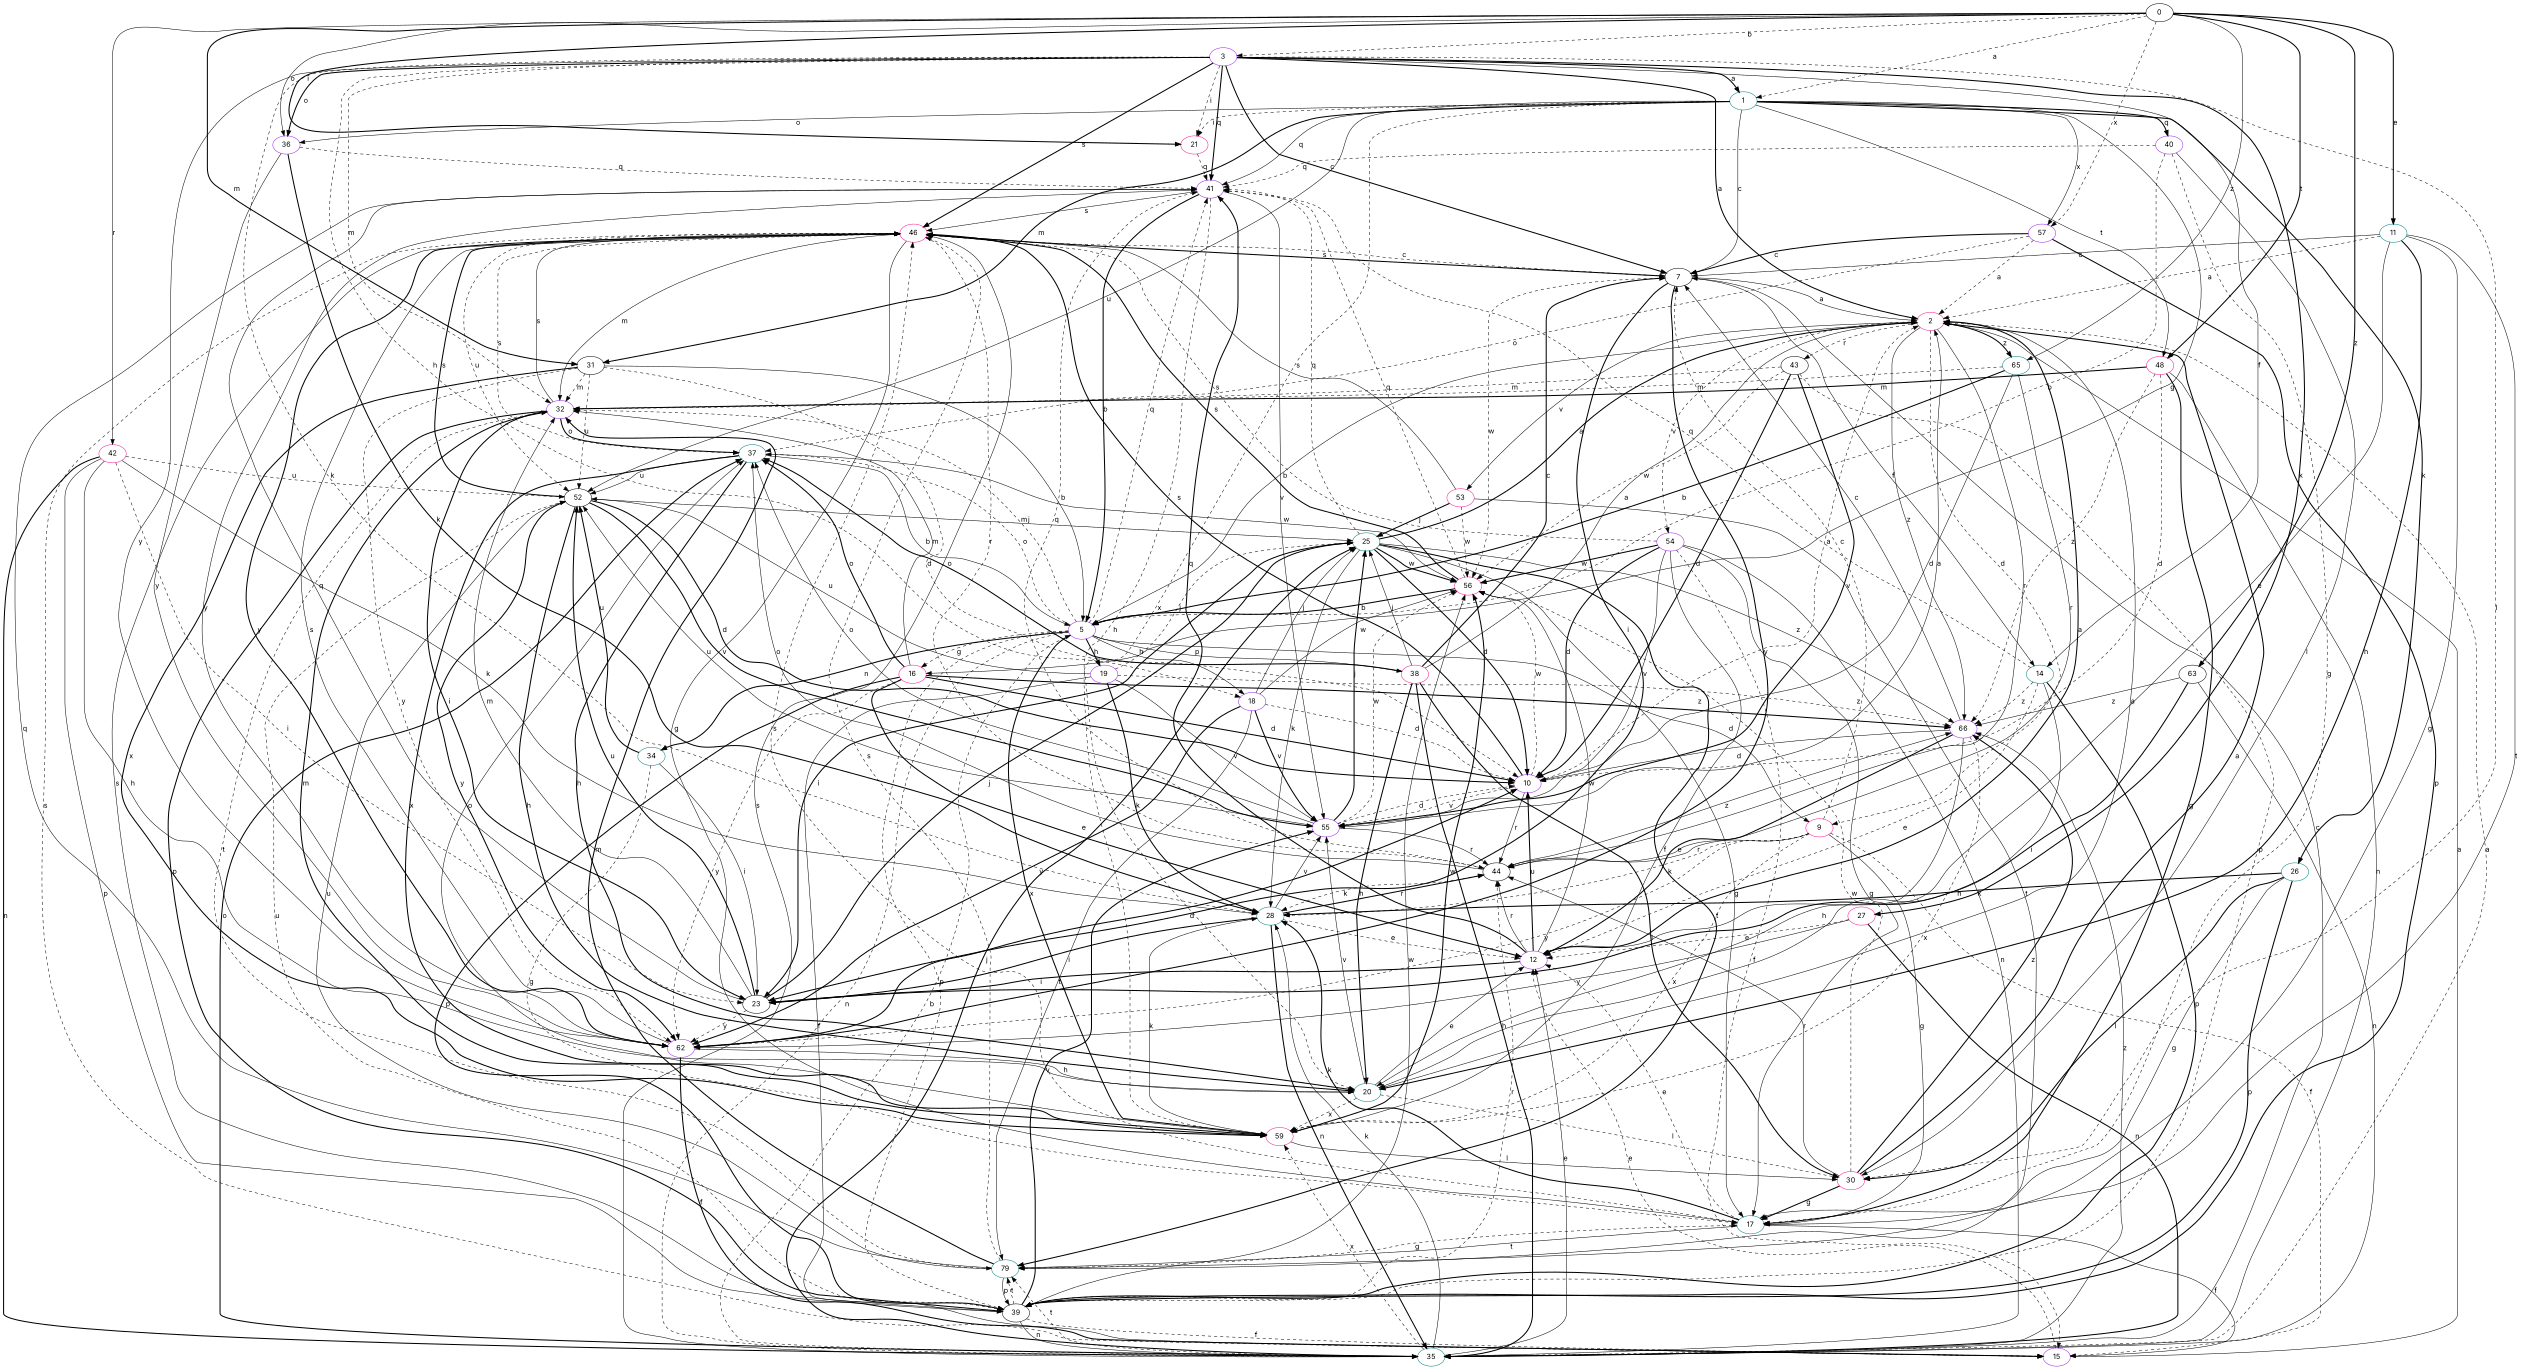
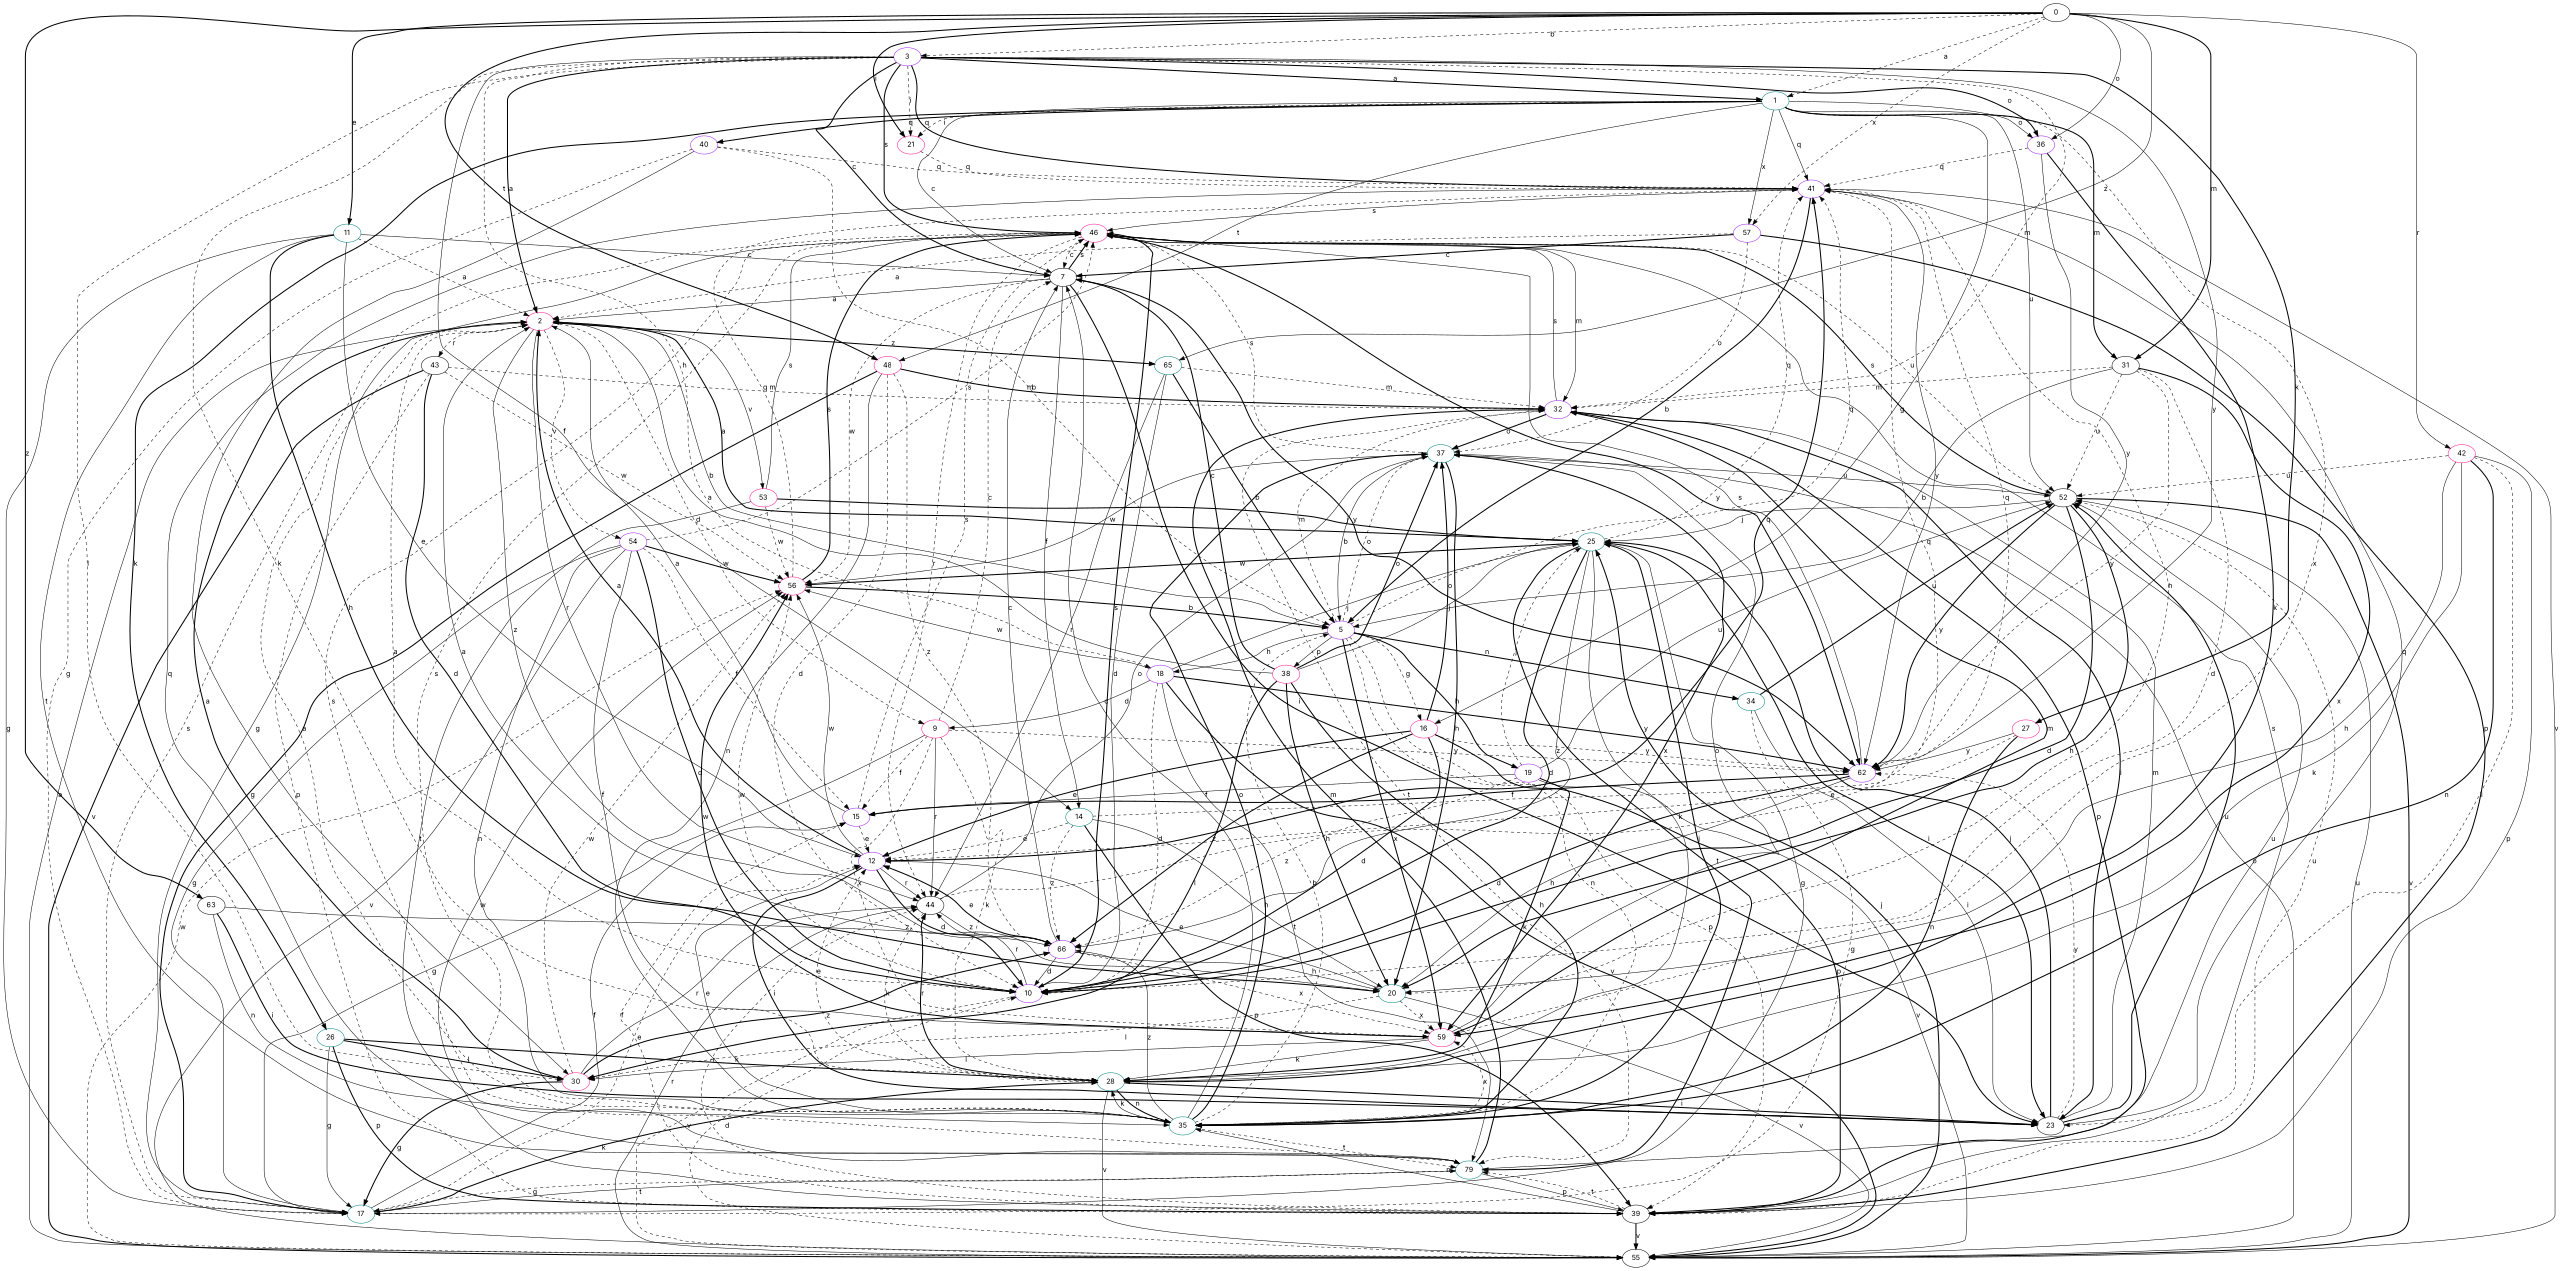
edge "16" -> "32": removed, label "m"
edge "5" -> "9": now "18" -> "9"
node "55": color purple -> black
edge "12" -> "10": label "u" -> "d"
edge "35" -> "46": style solid -> dashed
